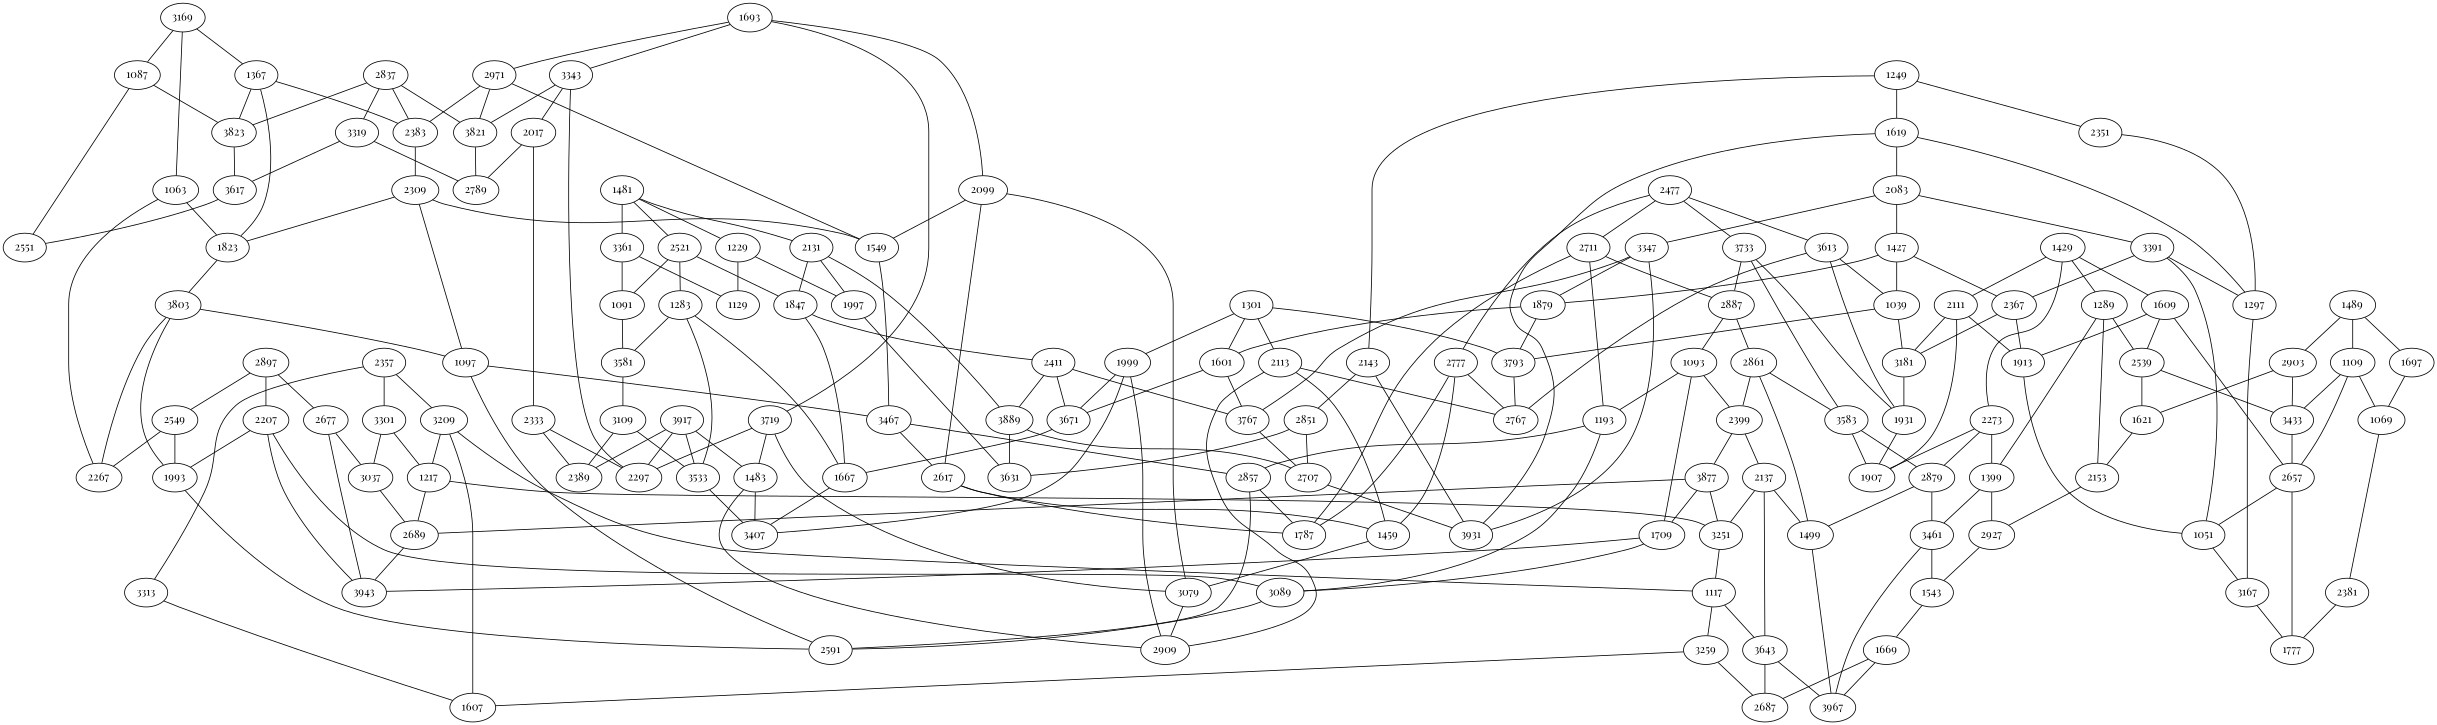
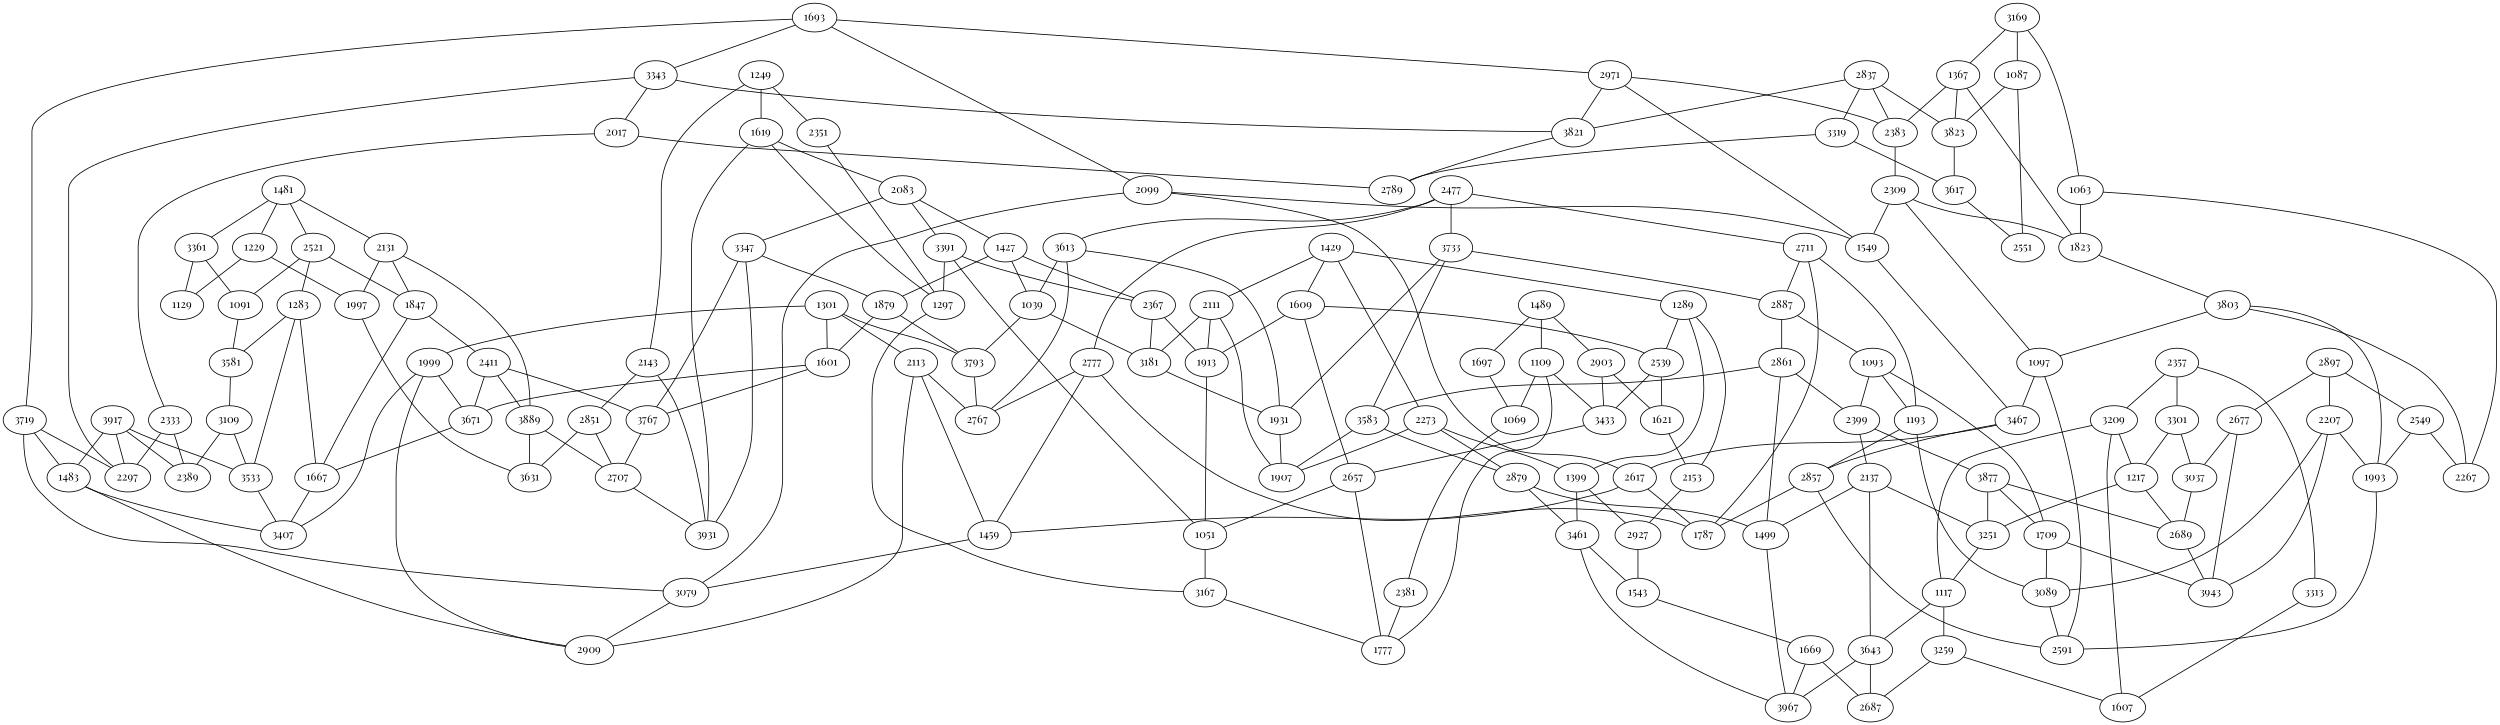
edge "1109" -- "2657": now "1109" -- "1777"
